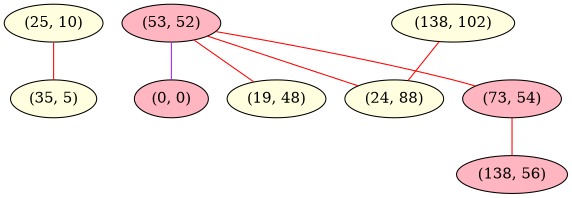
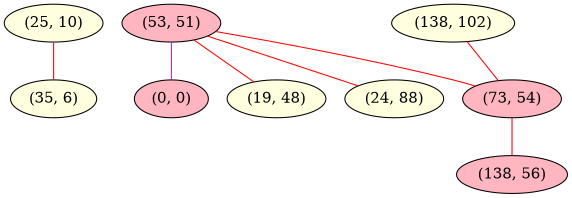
node "(53, 52)": label "(53, 52)" -> "(53, 51)"
edge "(138, 102)" -- "(24, 88)": now "(138, 102)" -- "(73, 54)"
node "(35, 5)": label "(35, 5)" -> "(35, 6)"
